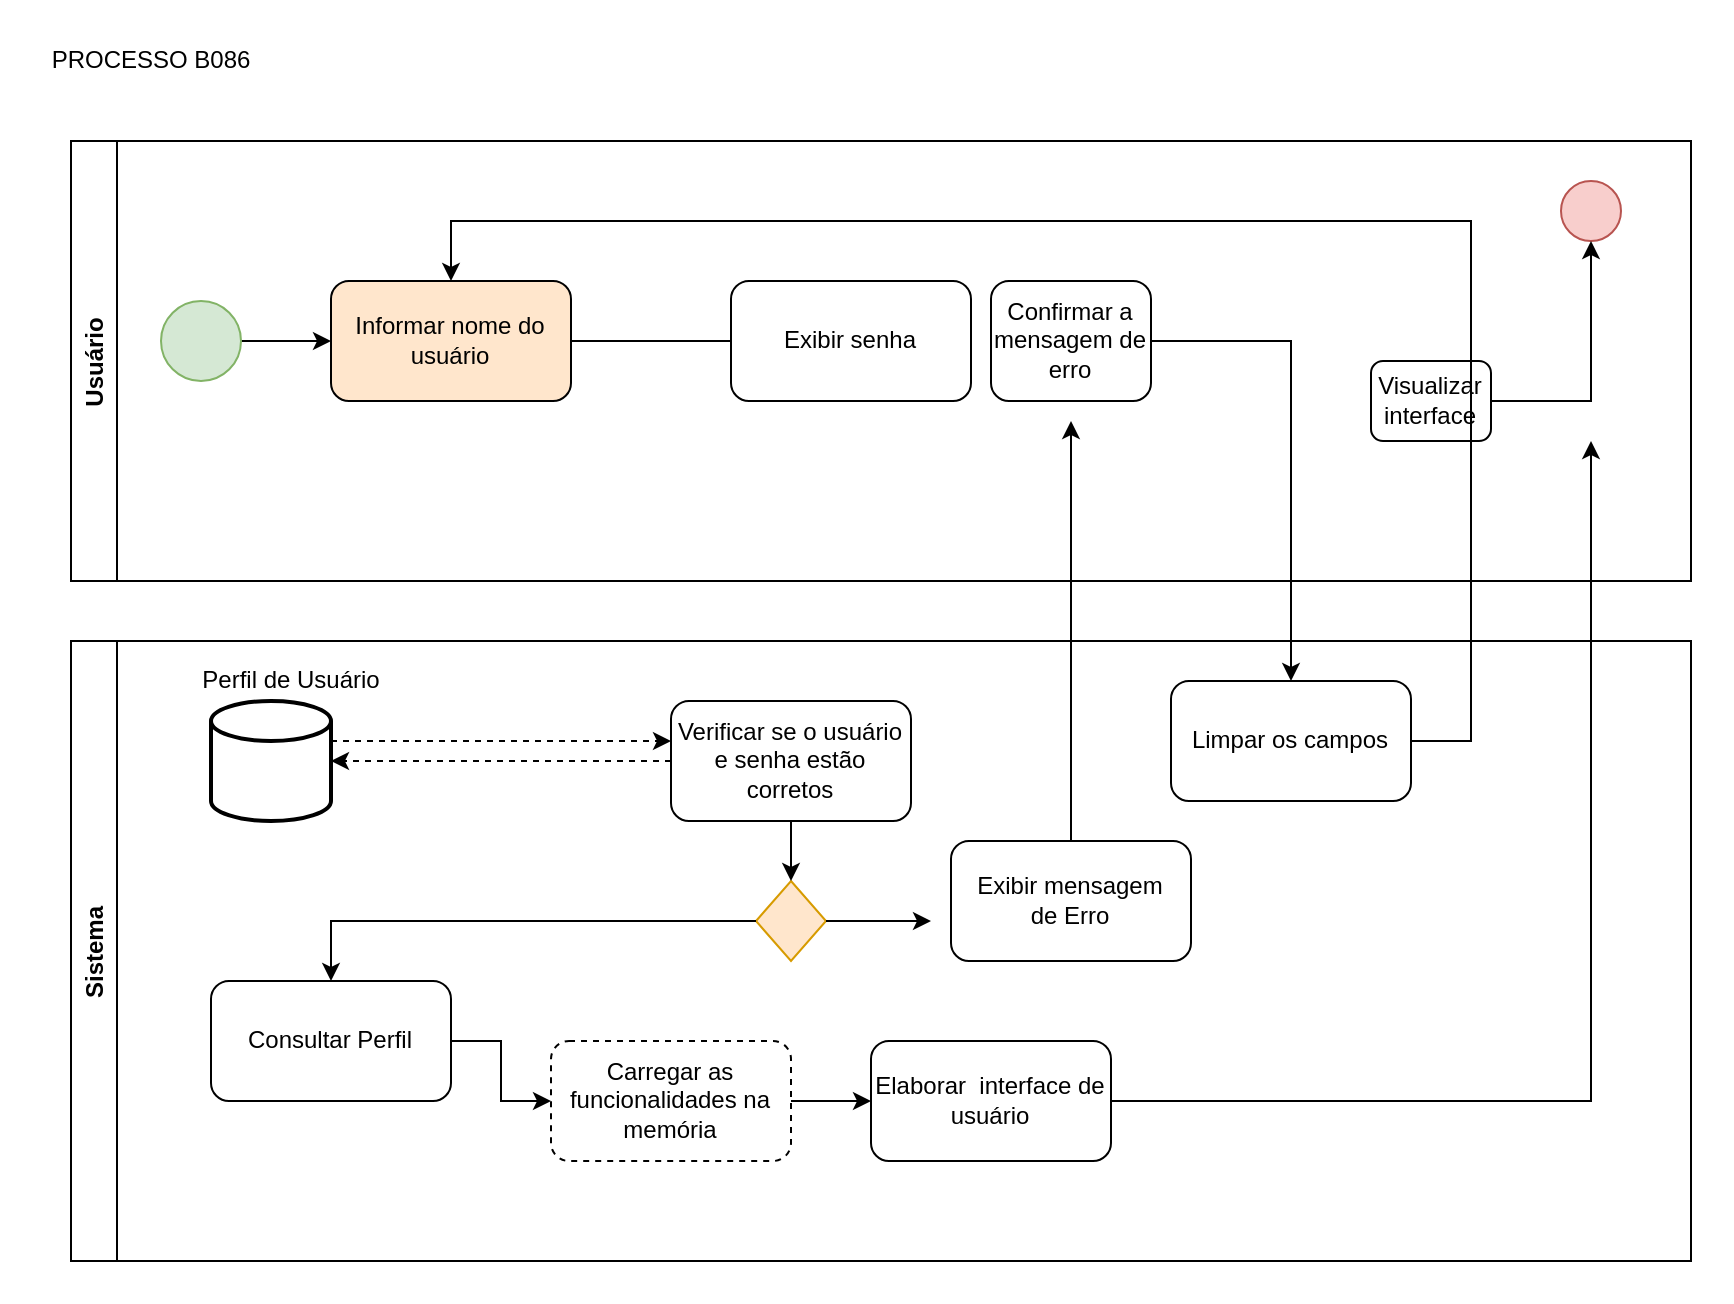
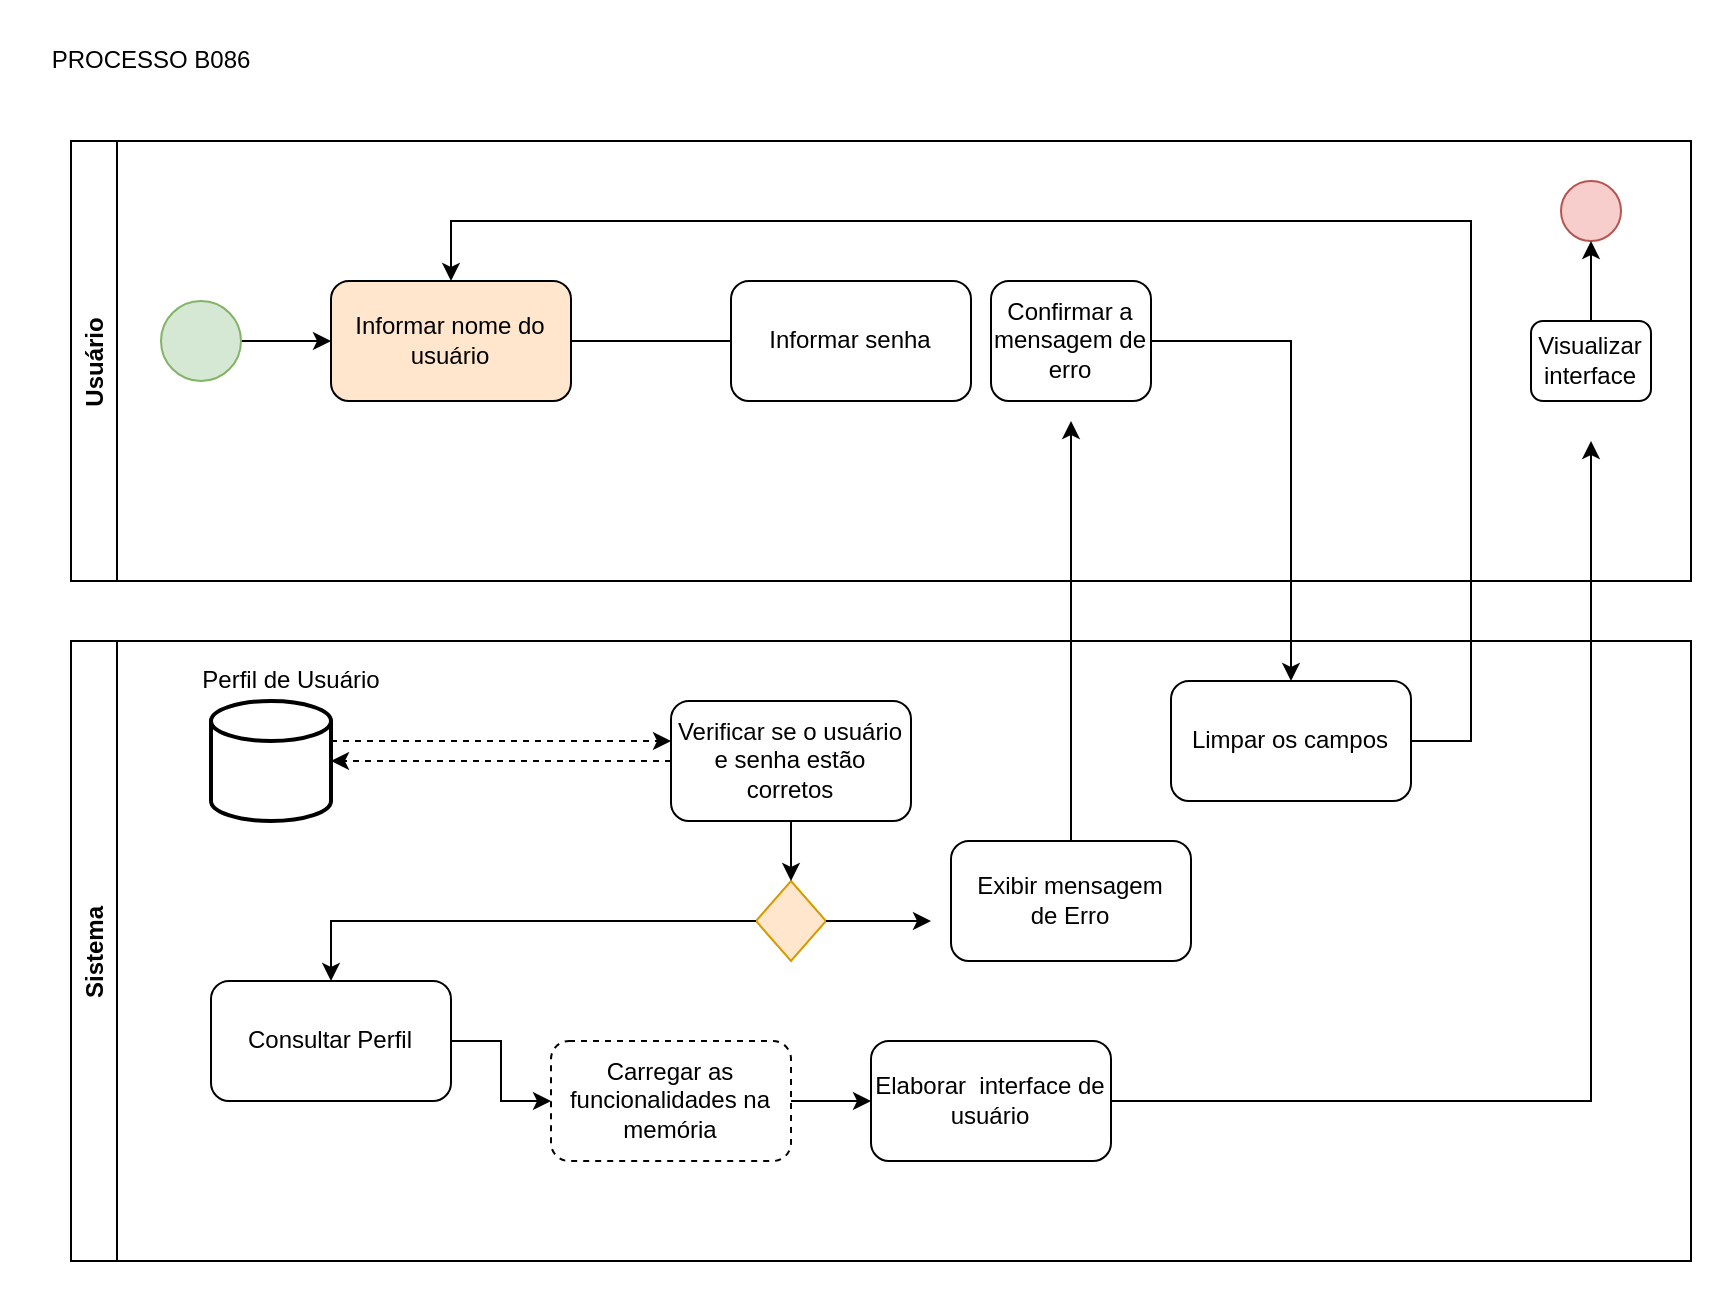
node "Exibir senha": label "Exibir senha" -> "Informar senha"
node "Visualizar interface": moved (1431, 401) -> (1591, 361)
